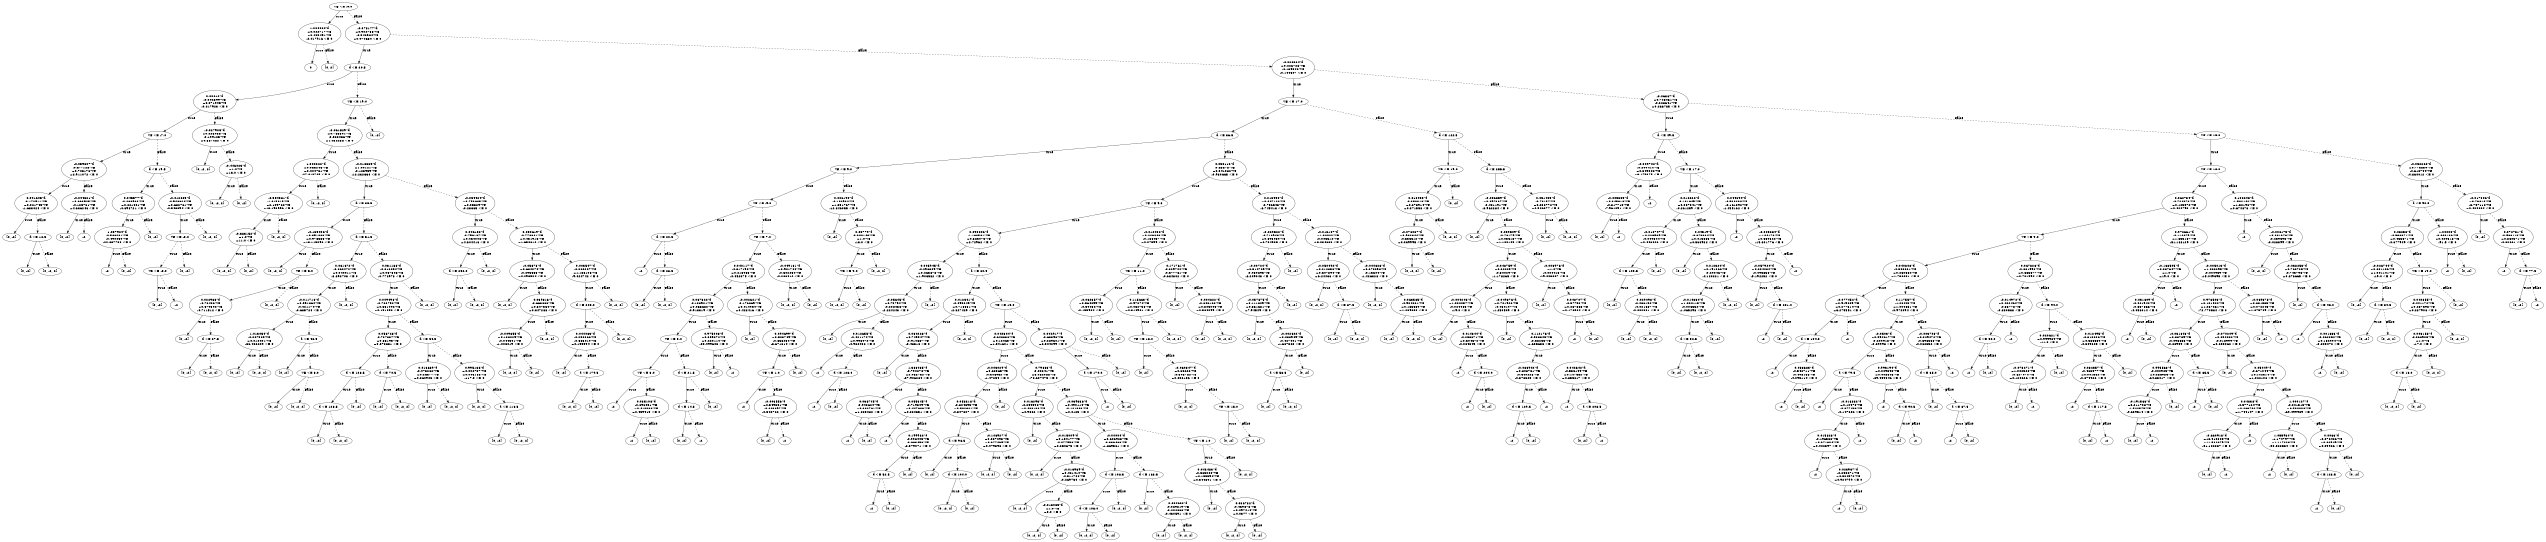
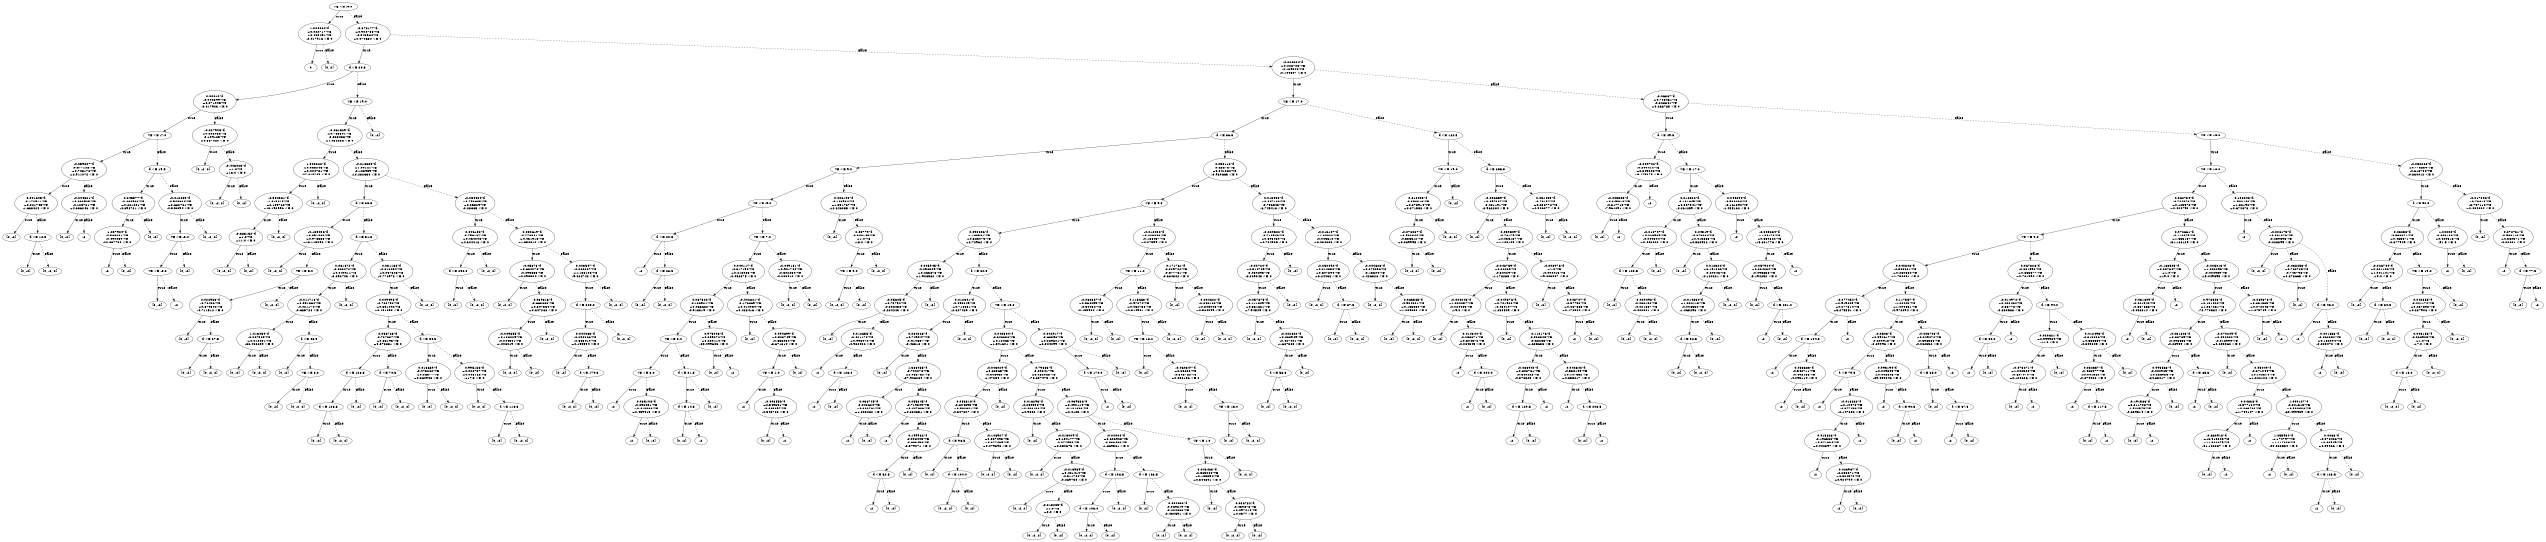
edge "vF <= -3.0" -> "vE <= -3.0": style dashed -> solid
edge "-0.038253*d +0.760725*vE -0.743796*vF +0.876665 <= 0" -> "d <= 43.0": now "-0.008175*d +0.301076*vE -0.239393*vF -0.028399 <= 0" -> "d <= 43.0"
edge "0.112176*d -0.533345*vE -0.38233*vF -1.635633 <= 0" -> "0.042642*d -0.533149*vE +0.147352*vF +0.855217 <= 0": added, label "False"
